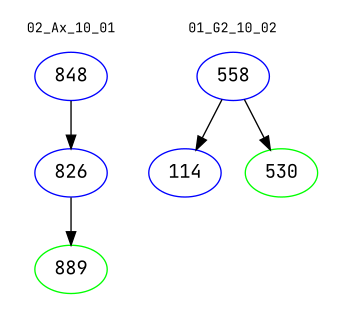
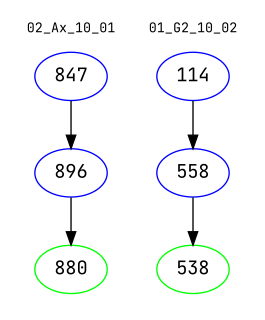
node "848": label "848" -> "847"
edge "558" -> "114": reversed
node "826": label "826" -> "896"
node "530": label "530" -> "538"
node "889": label "889" -> "880"
